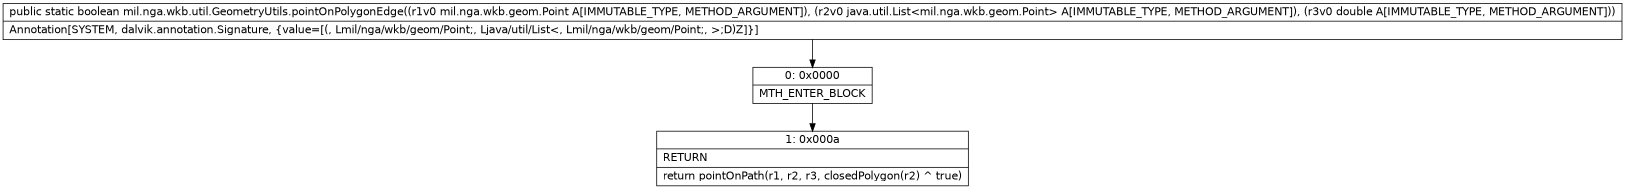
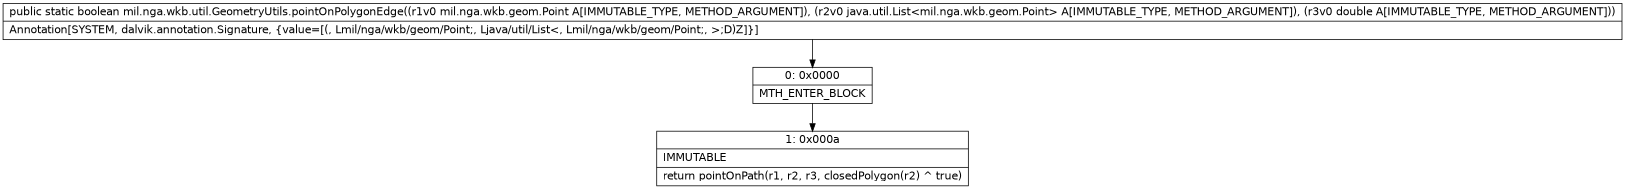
node "1: 0x000a": text "RETURN" -> "IMMUTABLE"
